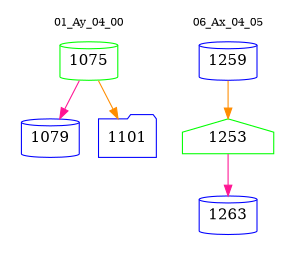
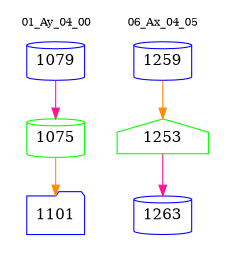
edge "1075" -> "1079": reversed
